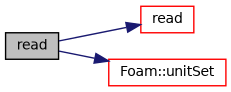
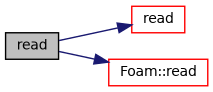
node "Foam::unitSet": label "Foam::unitSet" -> "Foam::read"
